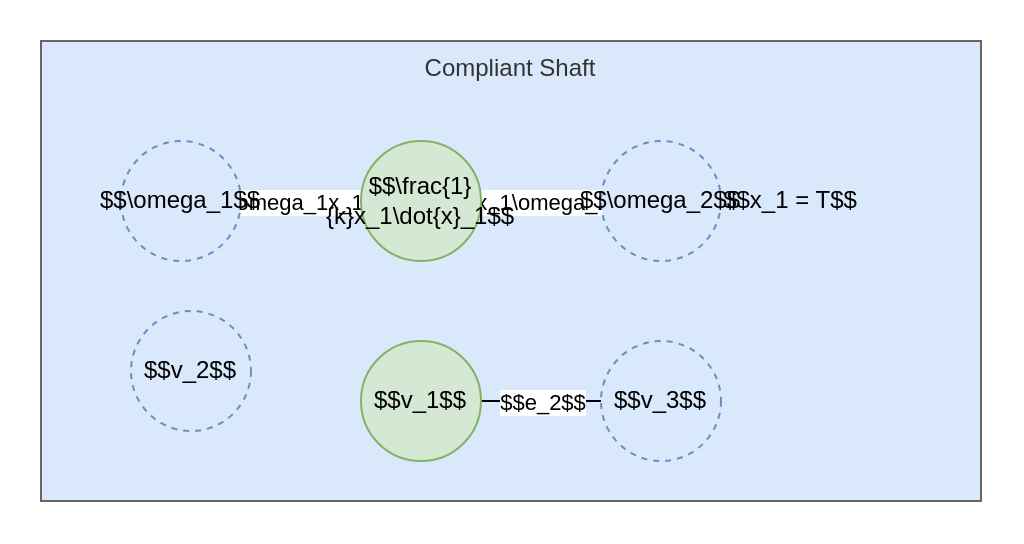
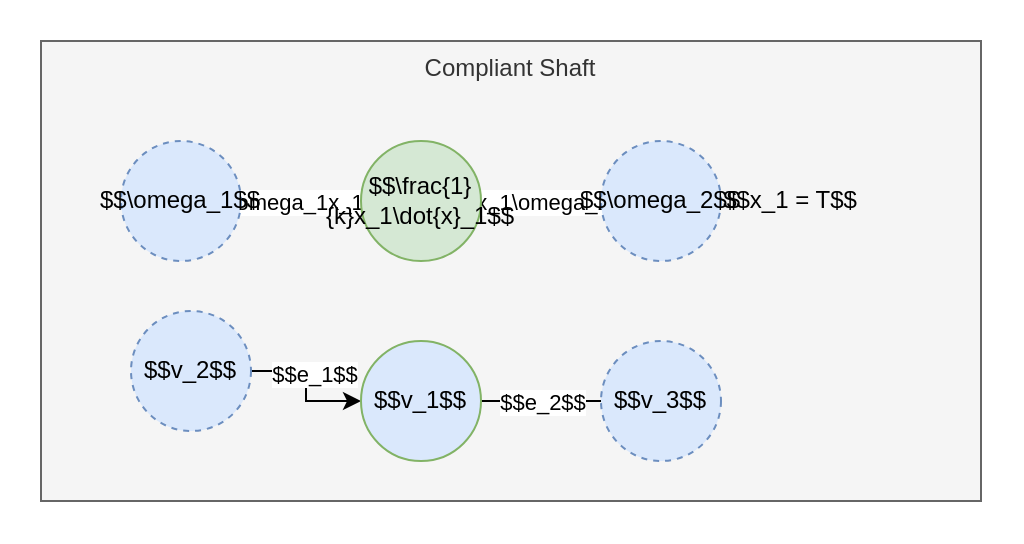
node "Compliant Shaft": fillcolor #dae8fc -> #f5f5f5
edge "$$v_2$$" -> "$$v_1$$": added, label "$$e_1$$"
node "$$v_1$$": fillcolor #d5e8d4 -> #dae8fc
